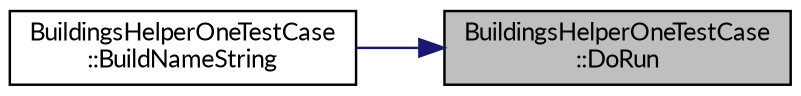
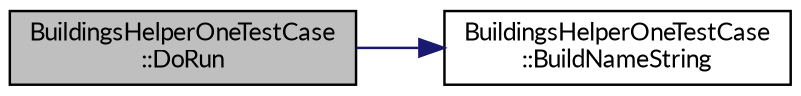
edge "BuildingsHelperOneTestCase ::BuildNameString" -> "BuildingsHelperOneTestCase ::DoRun": reversed
